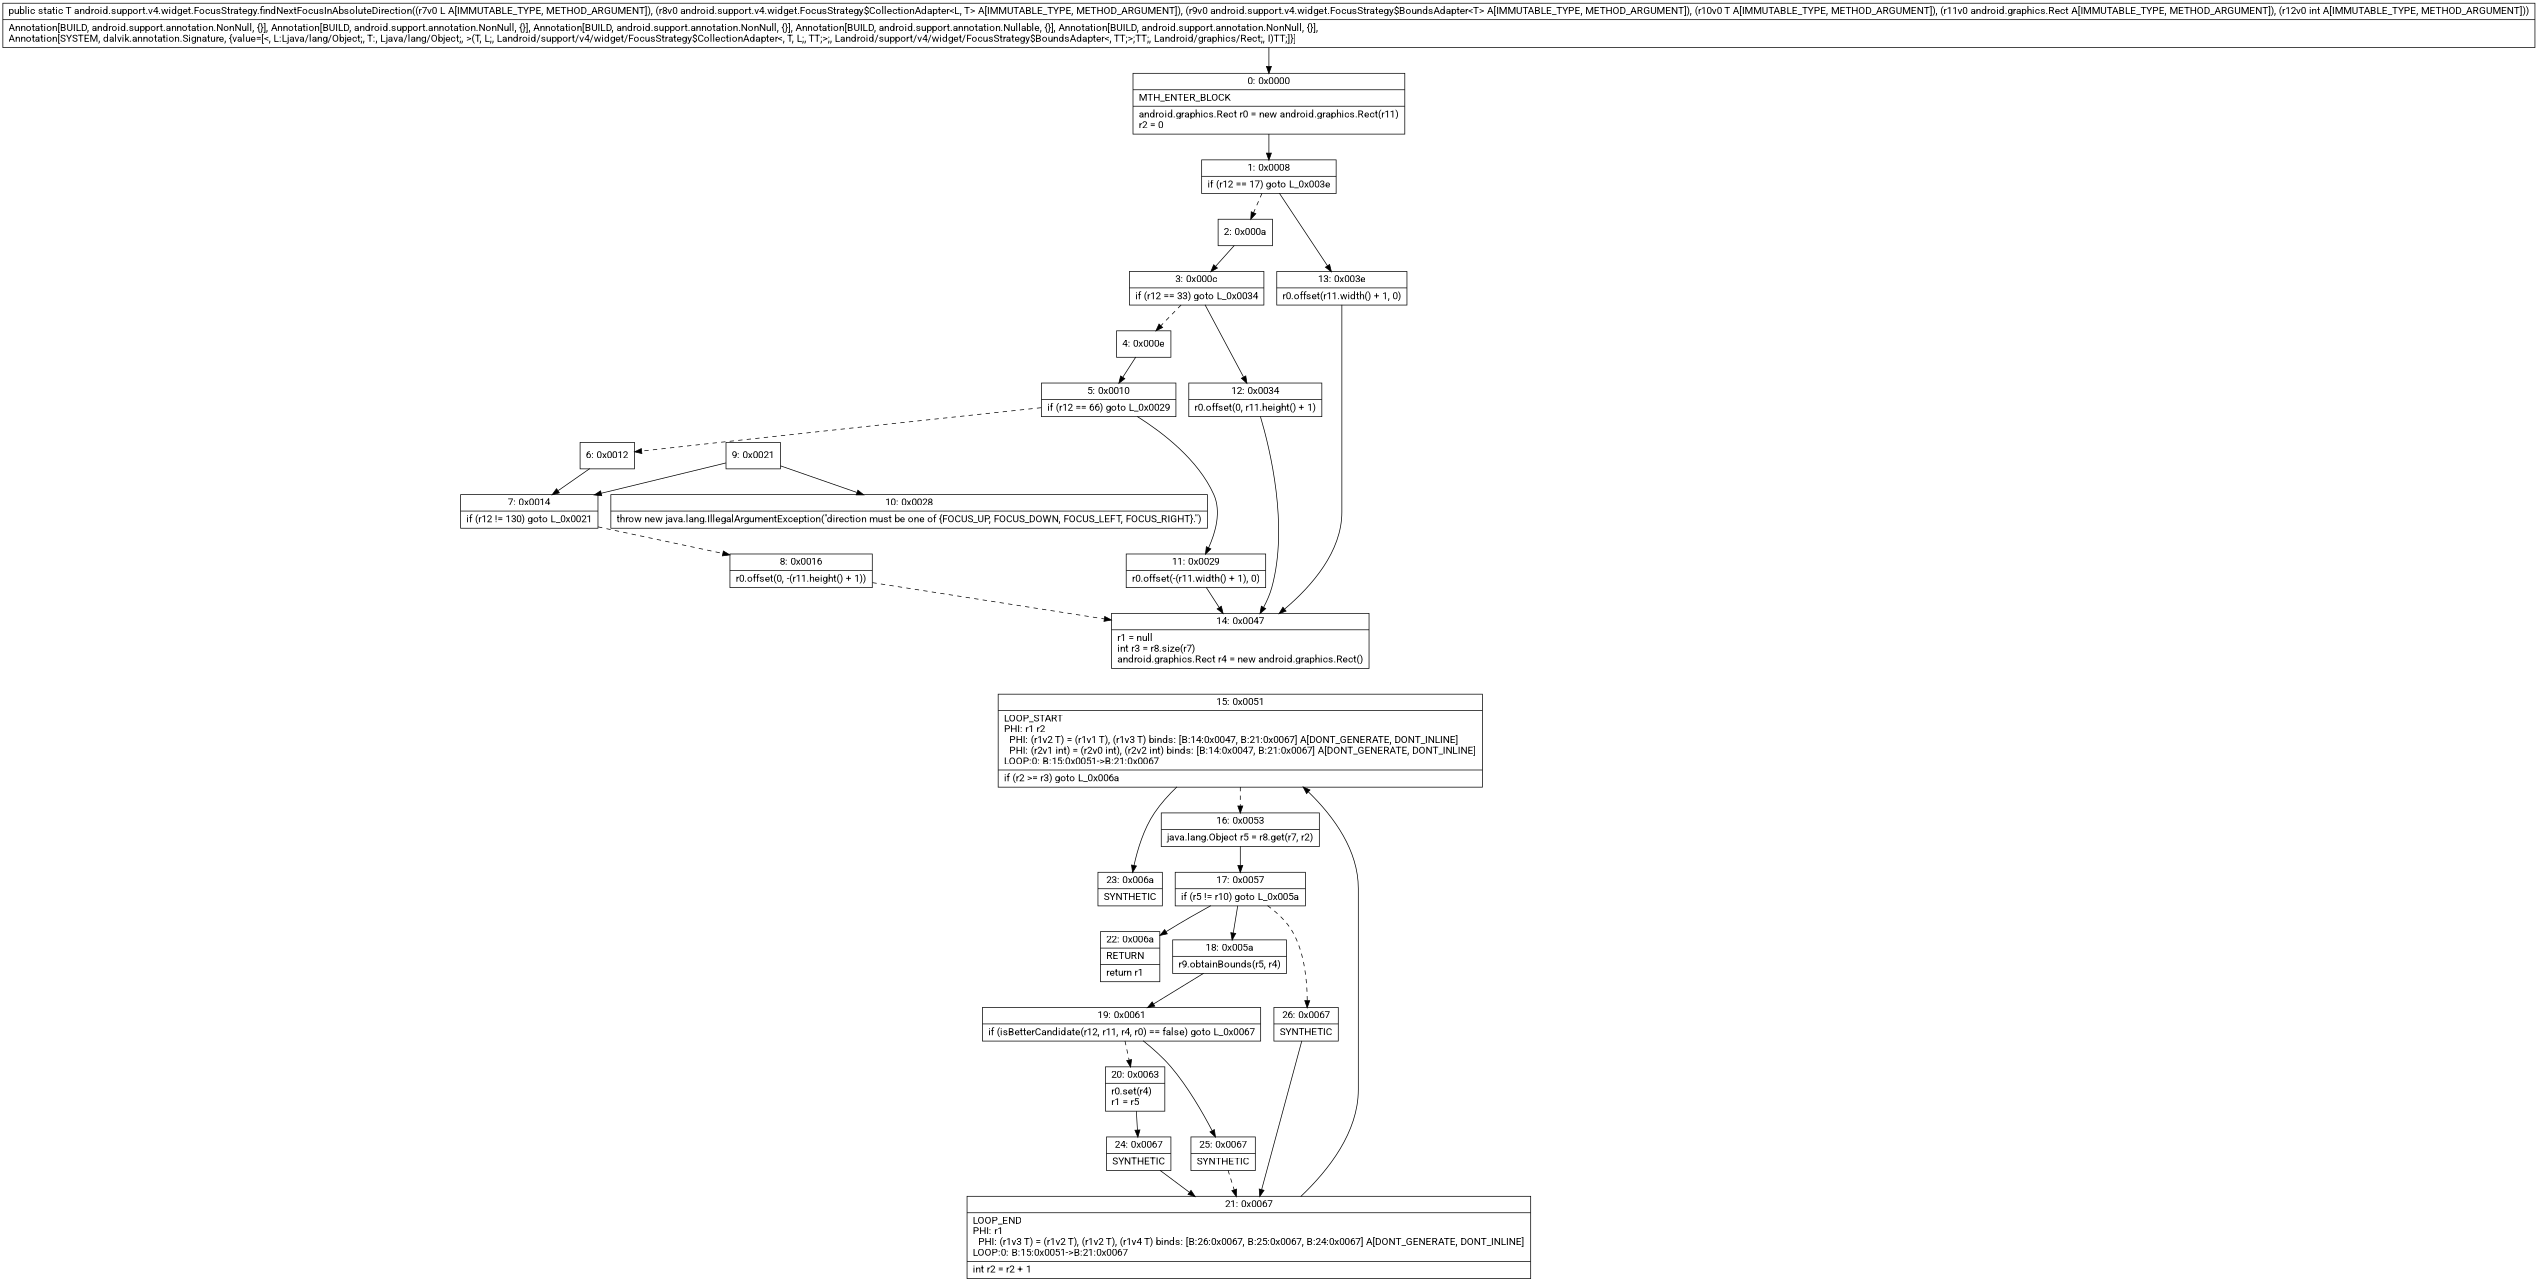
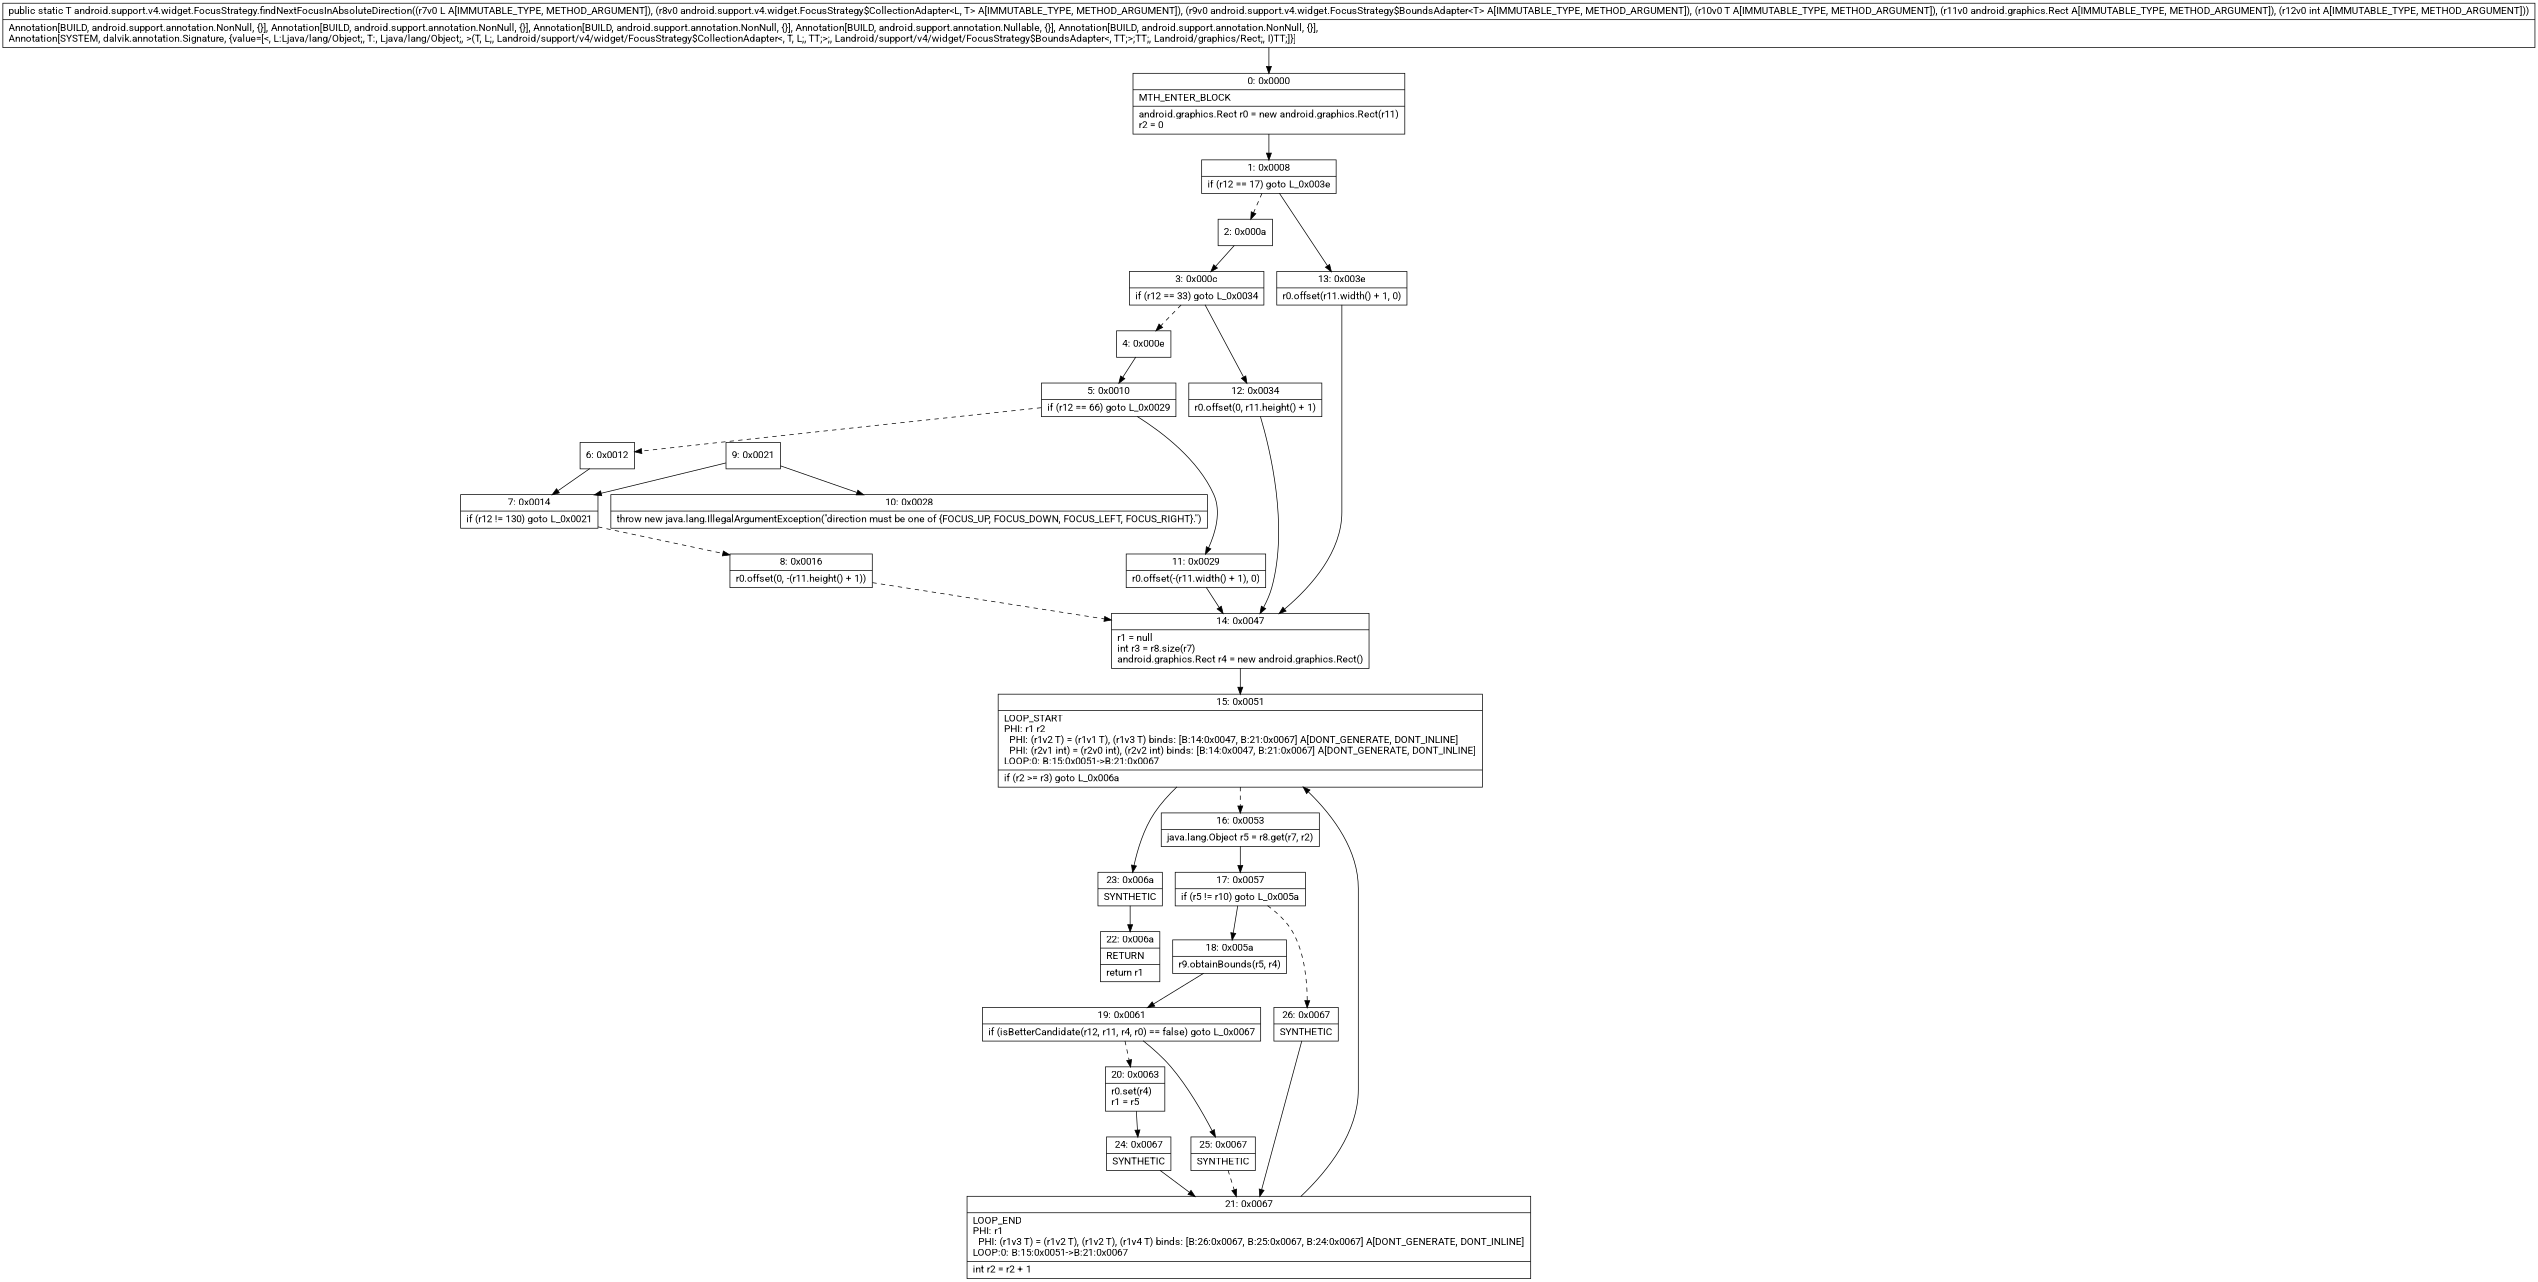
edge "14: 0x0047" -> "15: 0x0051": added
edge "17: 0x0057" -> "22: 0x006a": now "23: 0x006a" -> "22: 0x006a"
